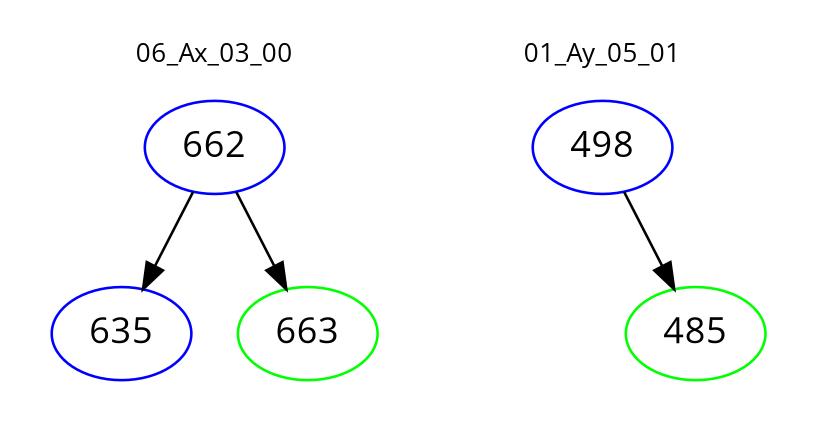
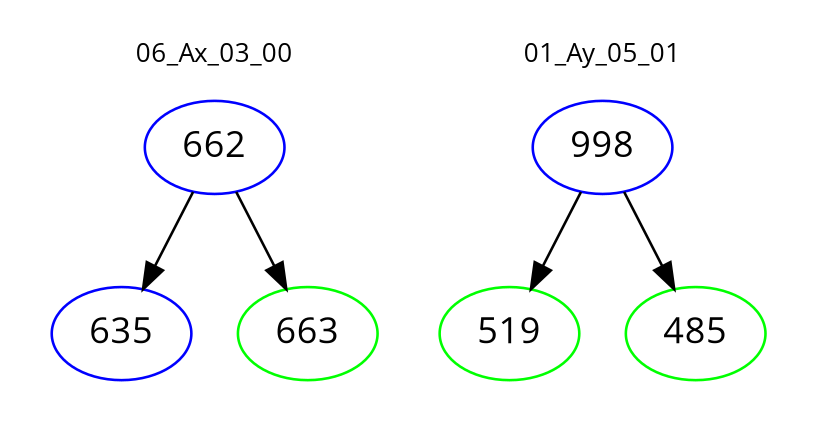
node "498": label "498" -> "998"
node "519": added
